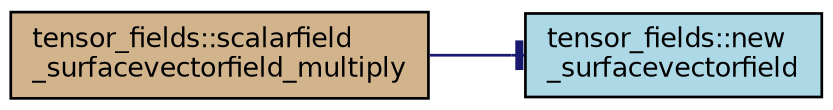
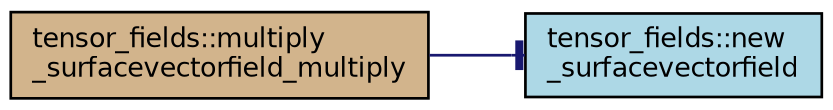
node "tensor_fields::scalarfield _surfacevectorfield_multiply": label "tensor_fields::scalarfield _surfacevectorfield_multiply" -> "tensor_fields::multiply _surfacevectorfield_multiply"
